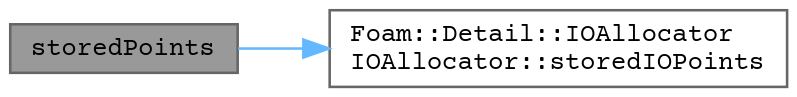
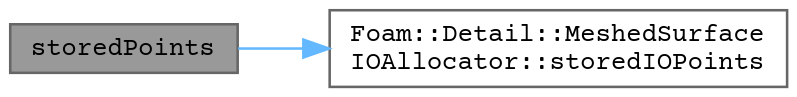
node "Foam::Detail::IOAllocator IOAllocator::storedIOPoints": label "Foam::Detail::IOAllocator IOAllocator::storedIOPoints" -> "Foam::Detail::MeshedSurface IOAllocator::storedIOPoints"
